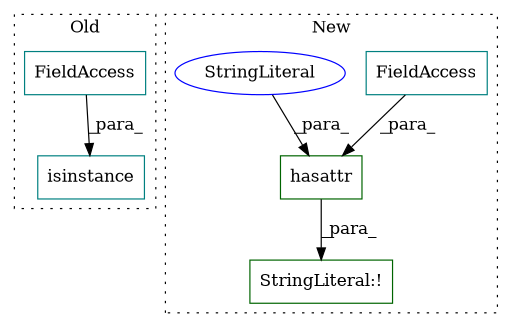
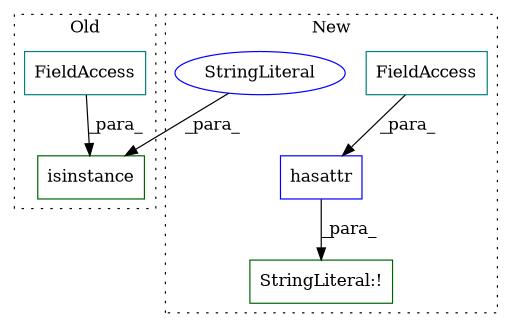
edge "StringLiteral" -> "hasattr": now "StringLiteral" -> "isinstance"
node "isinstance": color teal -> darkgreen
node "hasattr": color darkgreen -> blue
